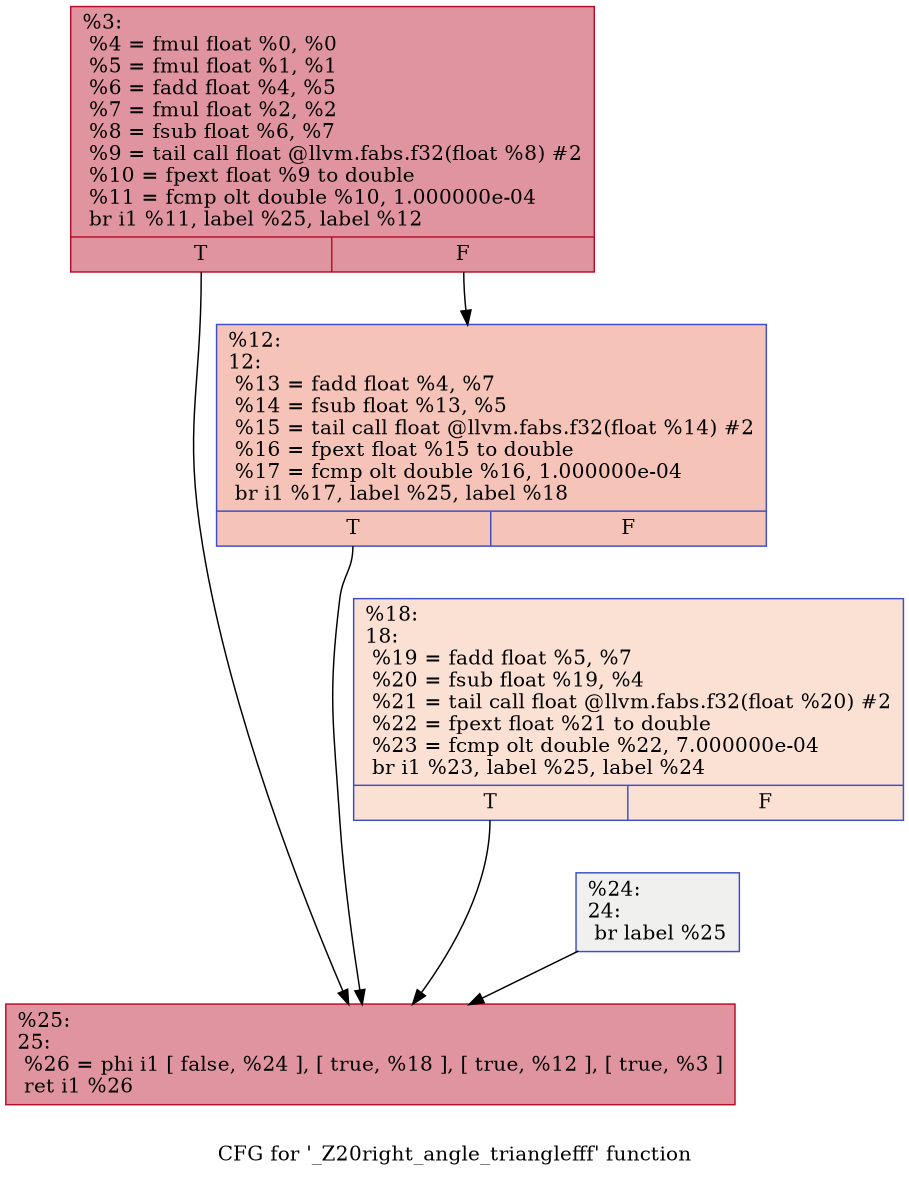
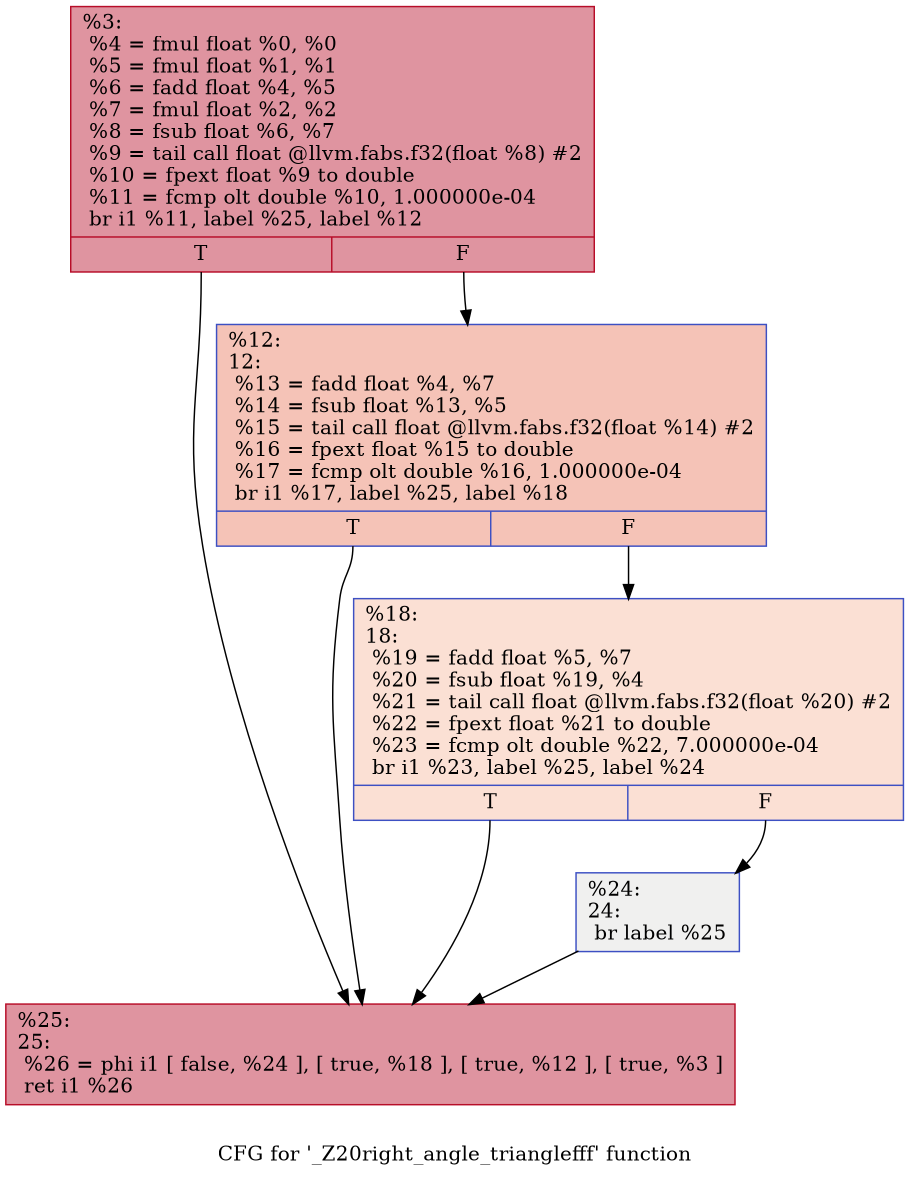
edge "%12:" -> "%18:": added
edge "%18:" -> "%24:": added
